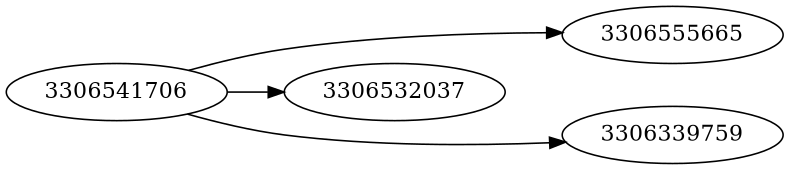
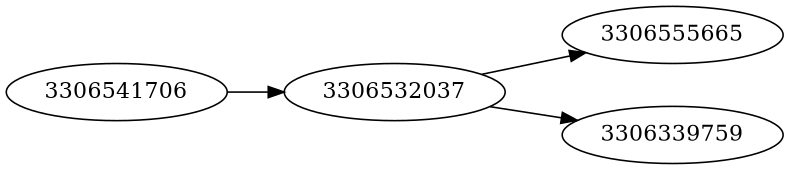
edge "3306541706" -> "3306555665": now "3306532037" -> "3306555665"
edge "3306541706" -> "3306339759": now "3306532037" -> "3306339759"
